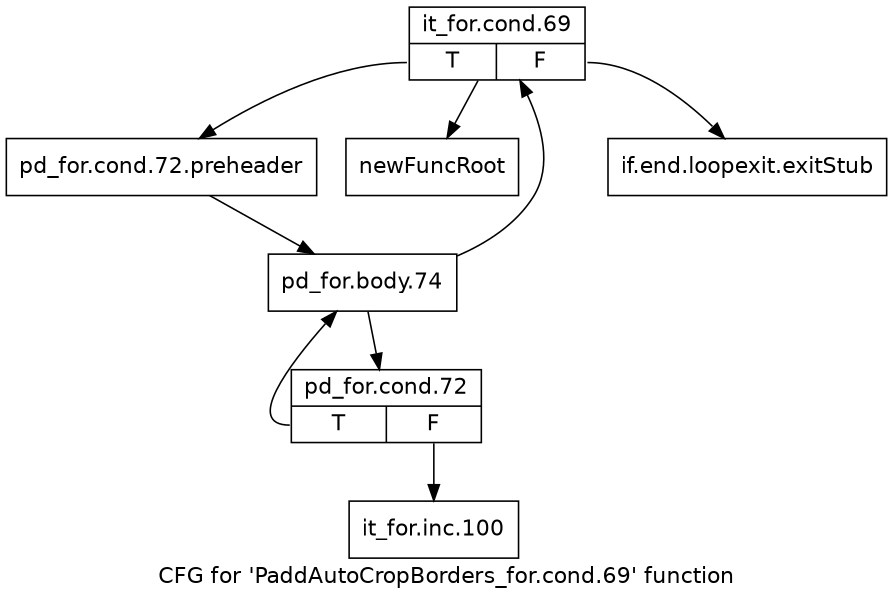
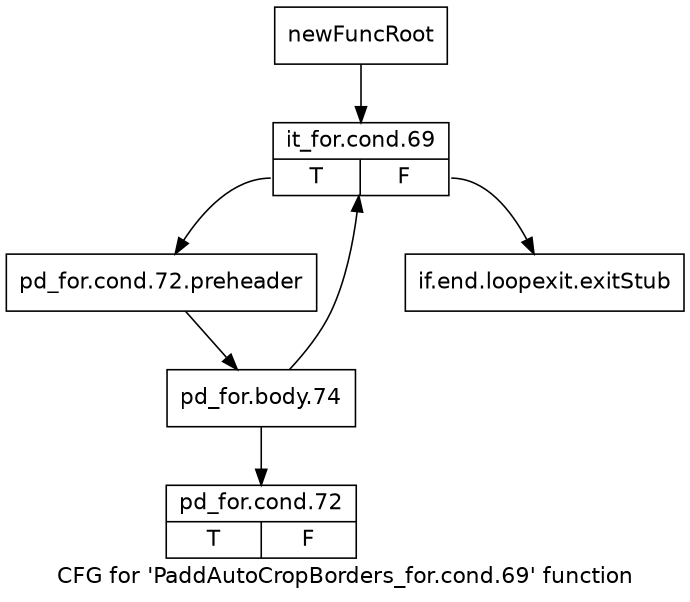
edge "it_for.cond.69" -> "newFuncRoot": reversed
edge "pd_for.cond.72" -> "pd_for.body.74": removed
node "it_for.inc.100": removed
